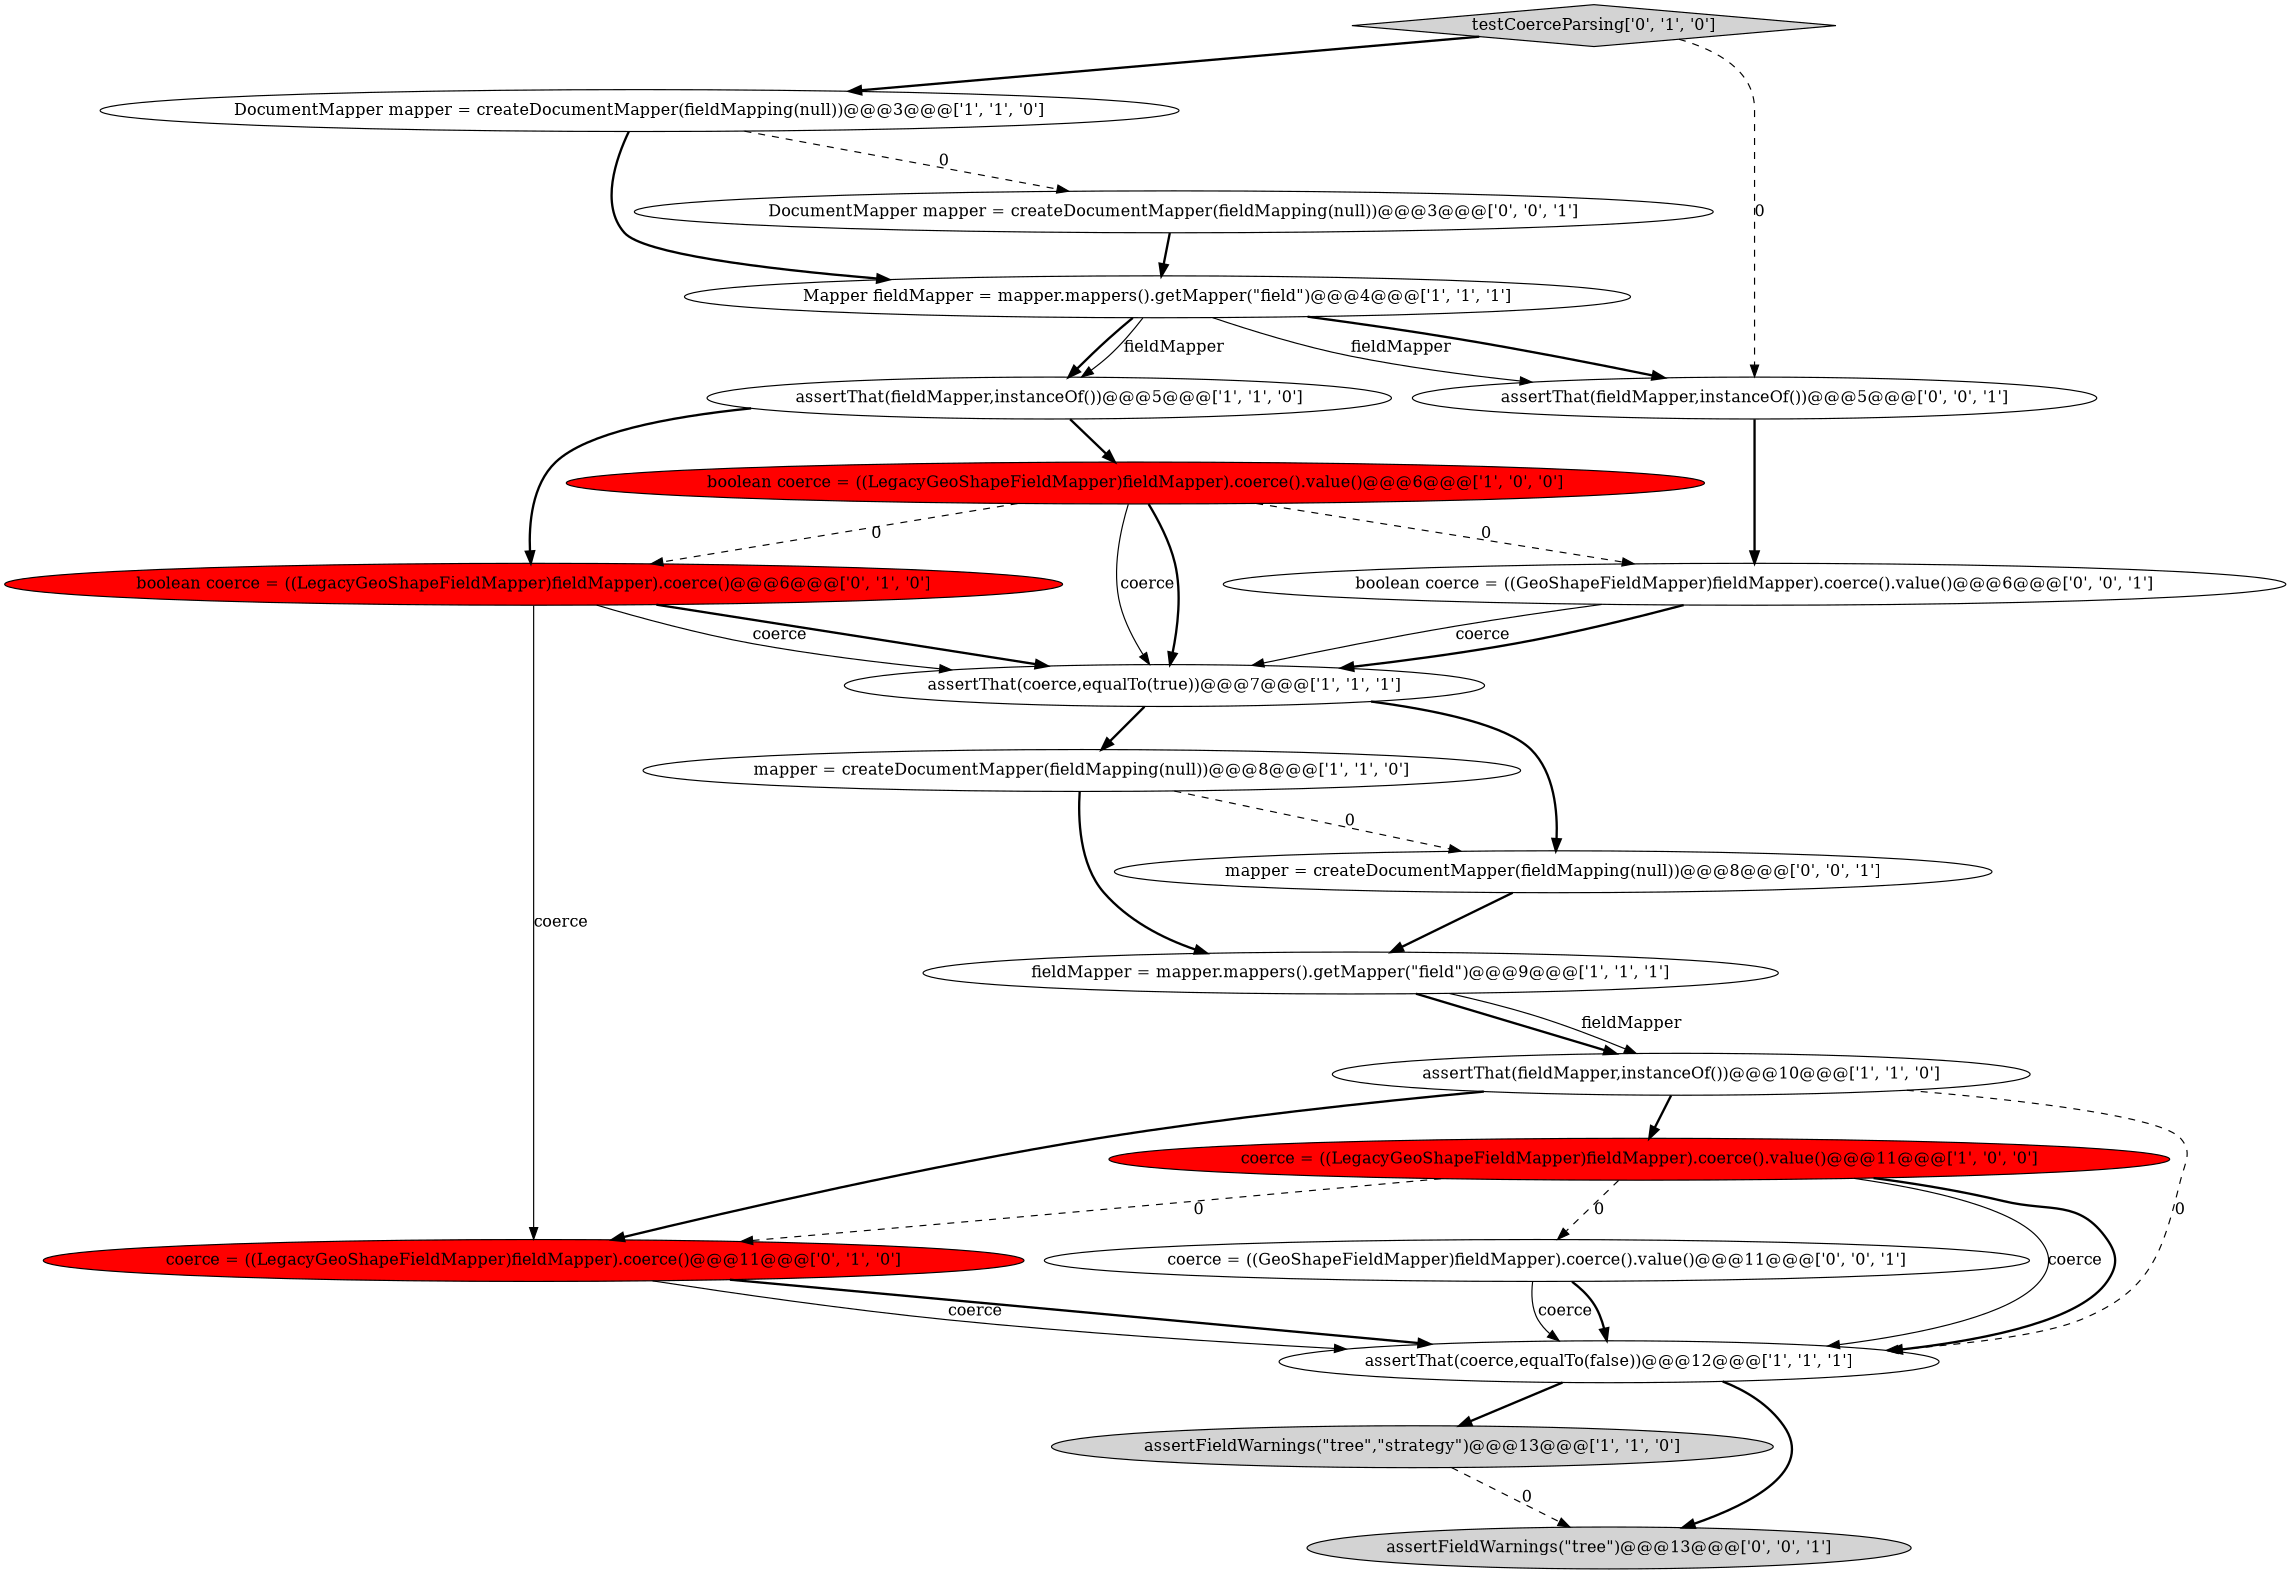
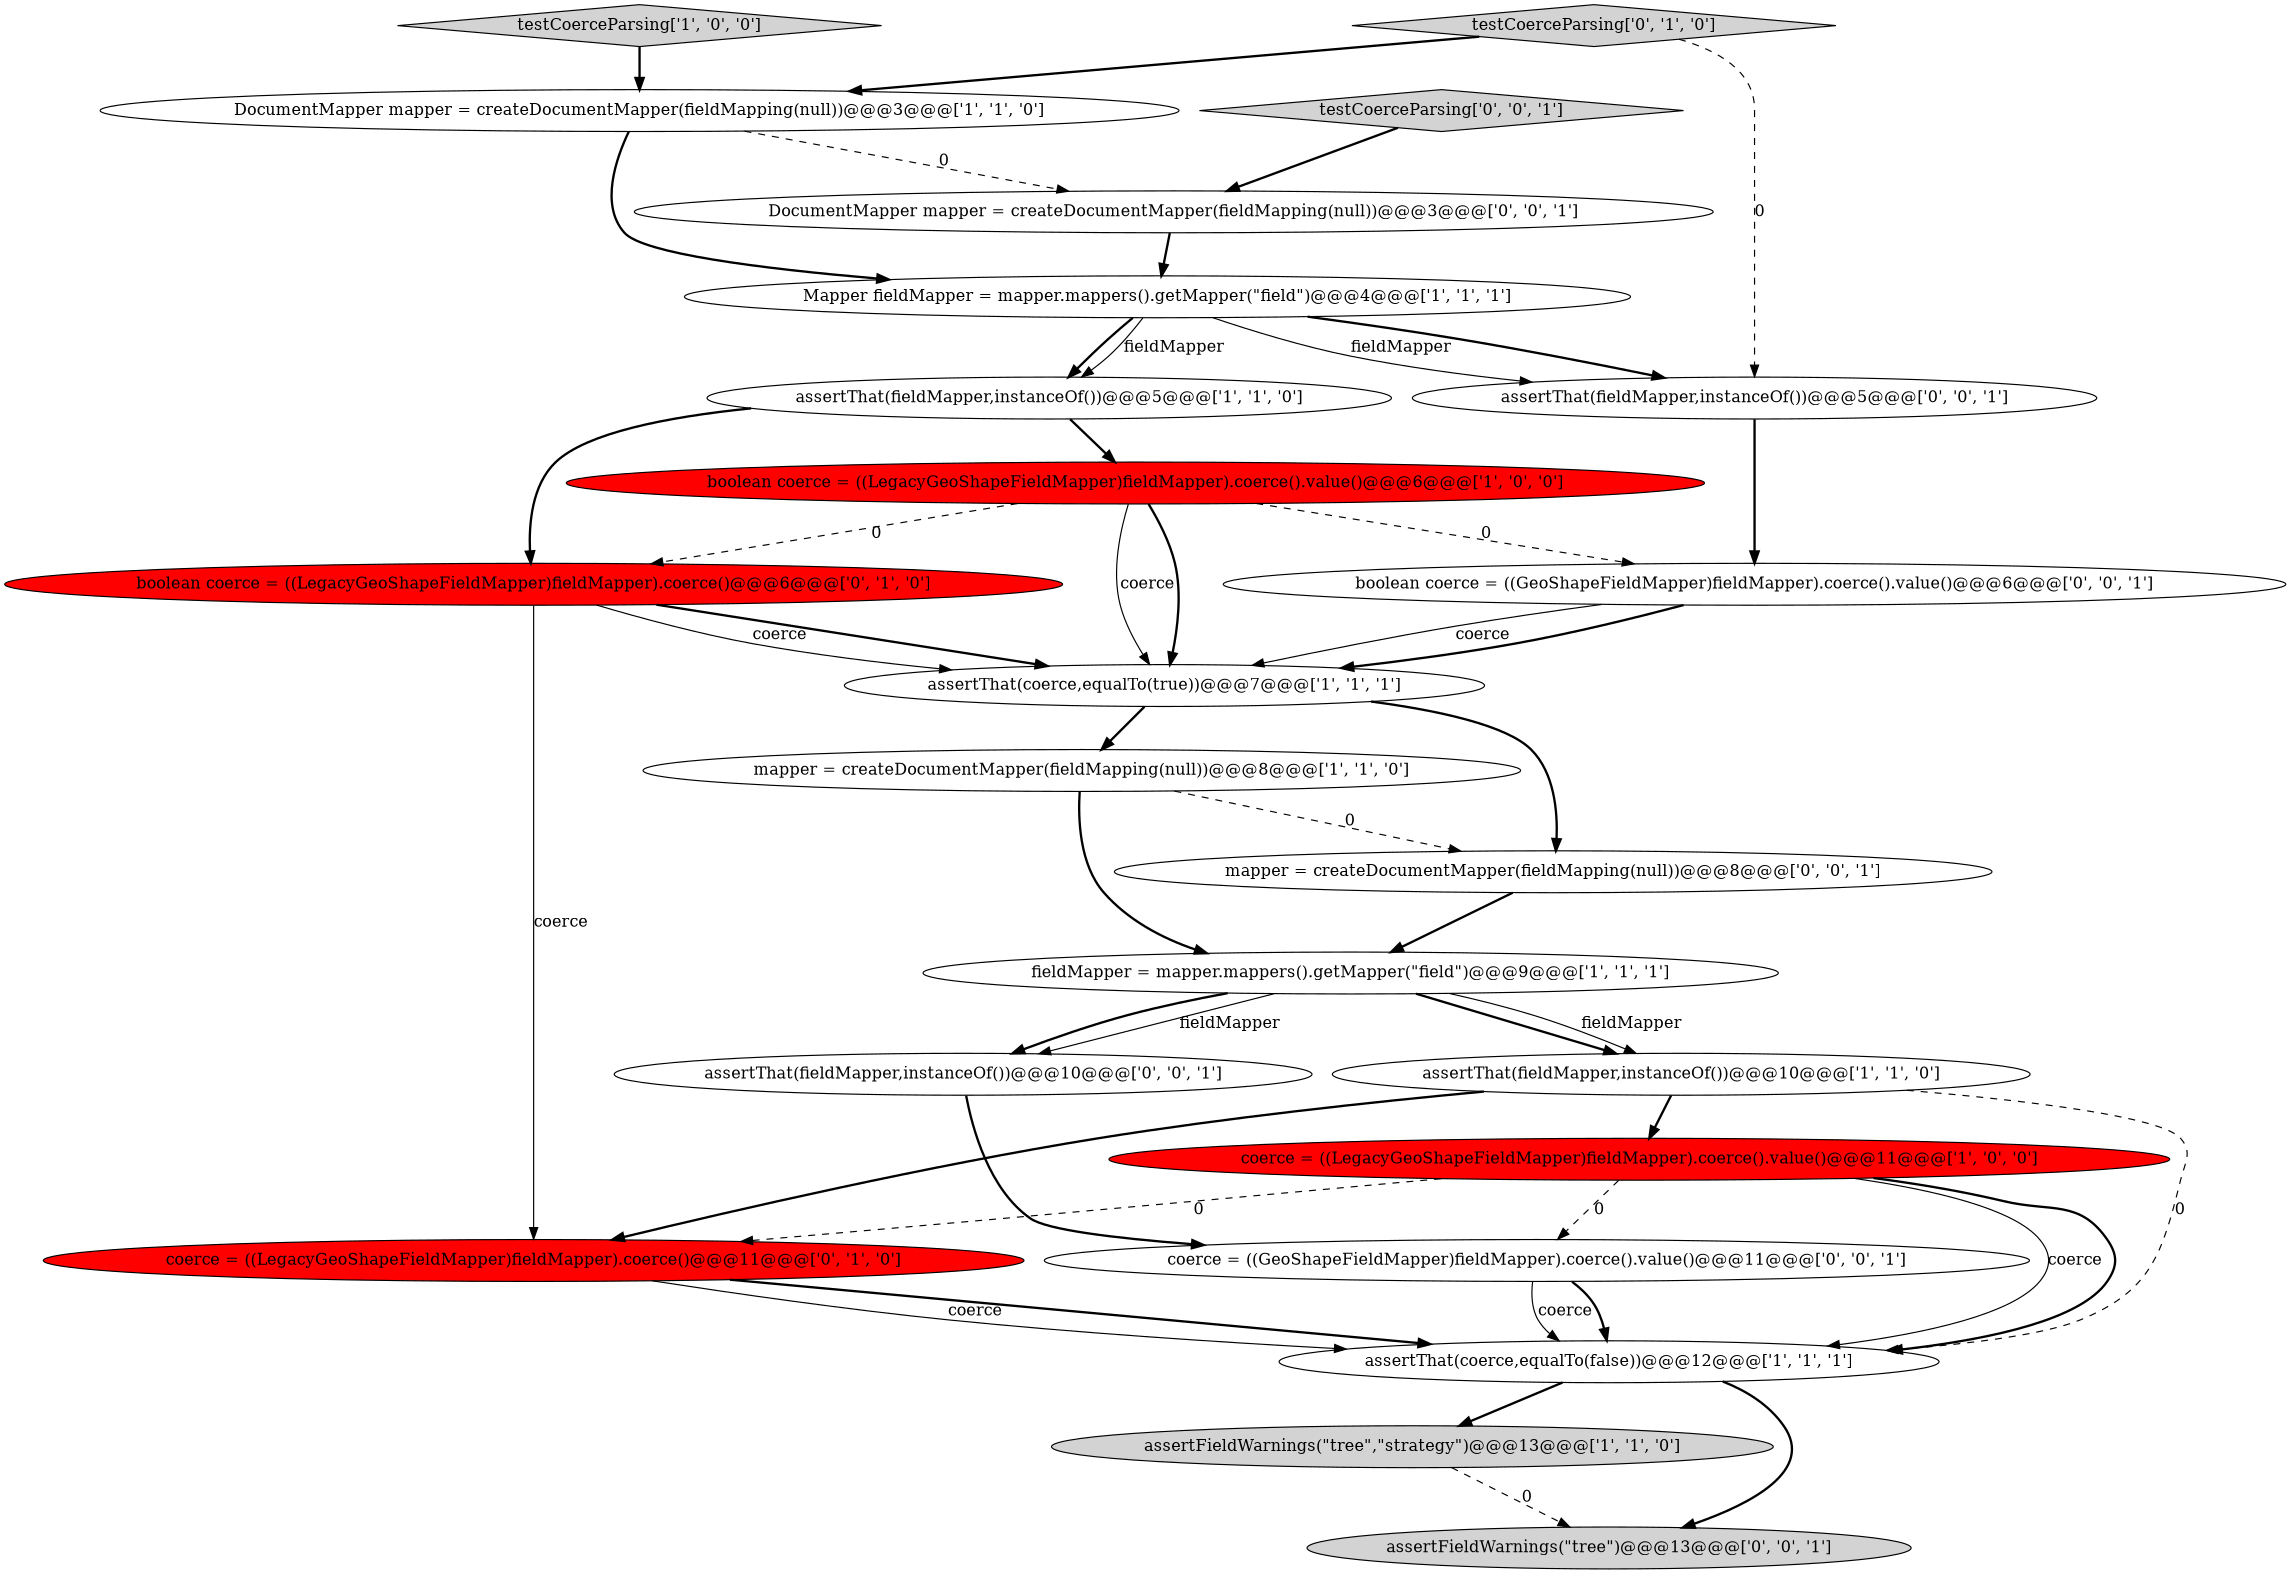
node "testCoerceParsing['1', '0', '0']": added
node "testCoerceParsing['0', '0', '1']": added
node "assertThat(fieldMapper,instanceOf())@@@10@@@['0', '0', '1']": added
